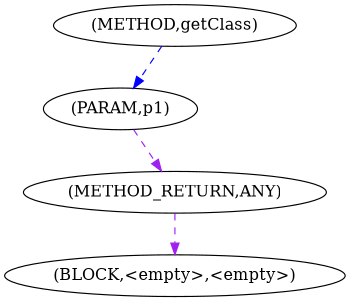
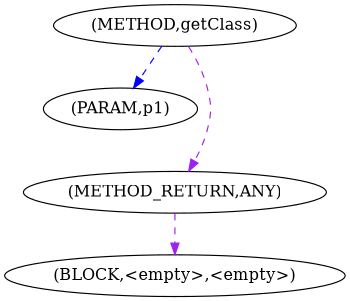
edge "(PARAM,p1)" -> "(METHOD_RETURN,ANY)": now "(METHOD,getClass)" -> "(METHOD_RETURN,ANY)"
